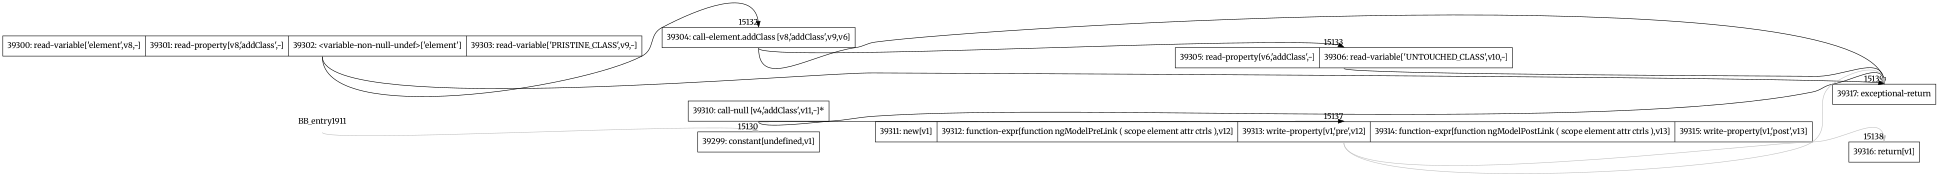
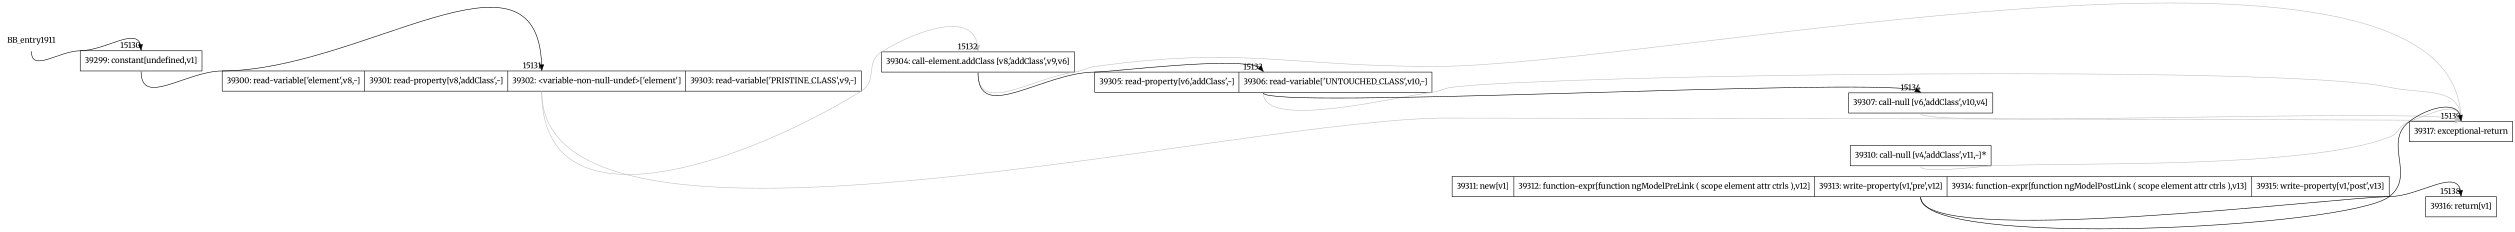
edge "39304: call-element.addClass [v8,'addClass',v9,v6]" -> "39317: exceptional-return": color black -> gray
edge "39299: constant[undefined,v1]" -> "39300: read-variable['element',v8,-]": added
edge "39300: read-variable['element',v8,-]" -> "39317: exceptional-return": color black -> gray
edge "39305: read-property[v6,'addClass',-]" -> "39317: exceptional-return": color black -> gray
edge "39300: read-variable['element',v8,-]" -> "39304: call-element.addClass [v8,'addClass',v9,v6]": color black -> gray
node "39307: call-null [v6,'addClass',v10,v4]": added
edge "39310: call-null [v4,'addClass',v11,-]*" -> "39317: exceptional-return": color black -> gray
edge "39310: call-null [v4,'addClass',v11,-]*" -> "39311: new[v1]": removed
edge "BB_entry1911" -> "39299: constant[undefined,v1]": color gray -> black
edge "39311: new[v1]" -> "39316: return[v1]": color gray -> black
edge "39311: new[v1]" -> "39317: exceptional-return": color gray -> black
